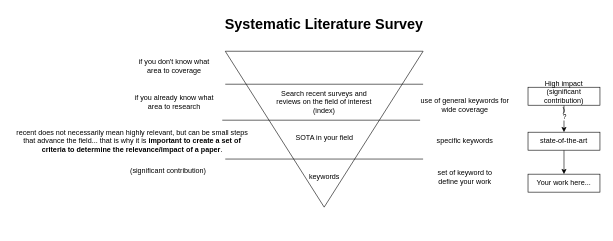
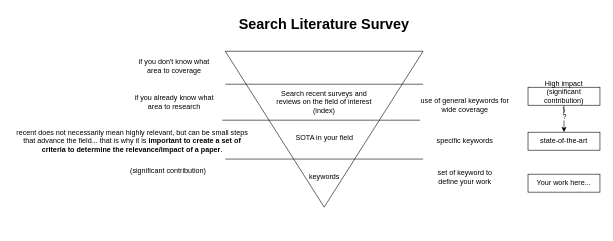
node "Systematic Literature Survey": label "Systematic Literature Survey" -> "Search Literature Survey"
edge "state-of-the-art" -> "Your work here...": removed
